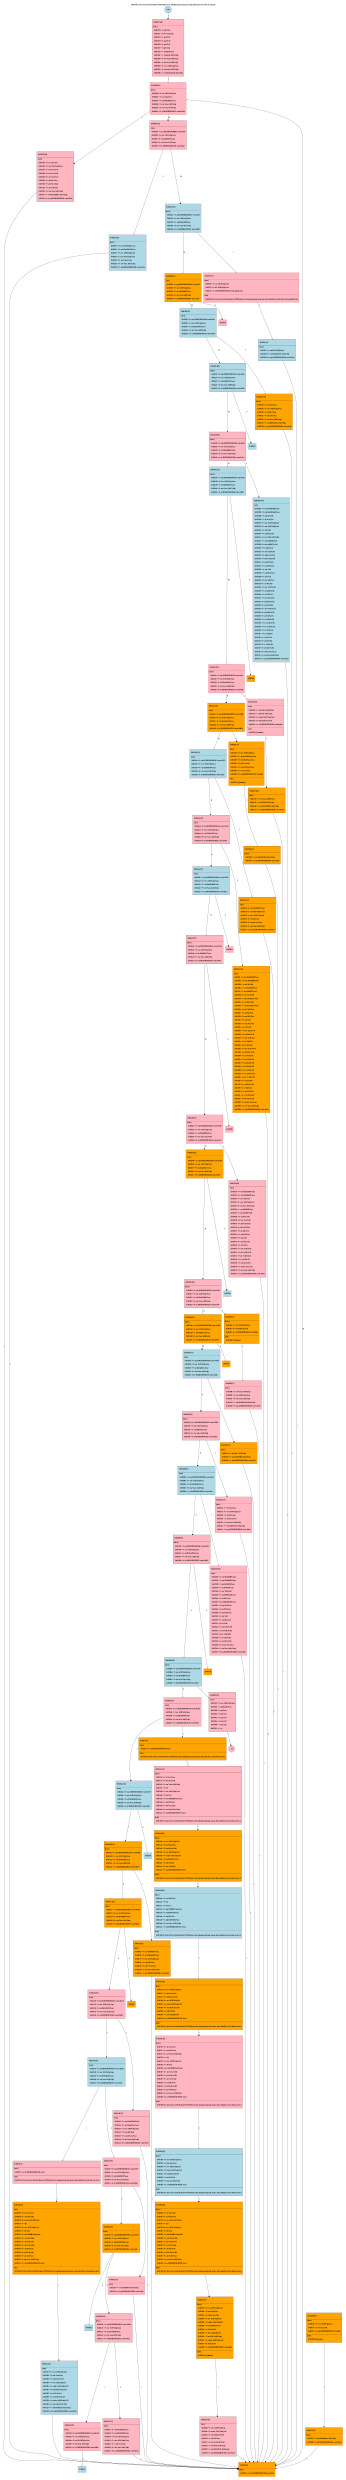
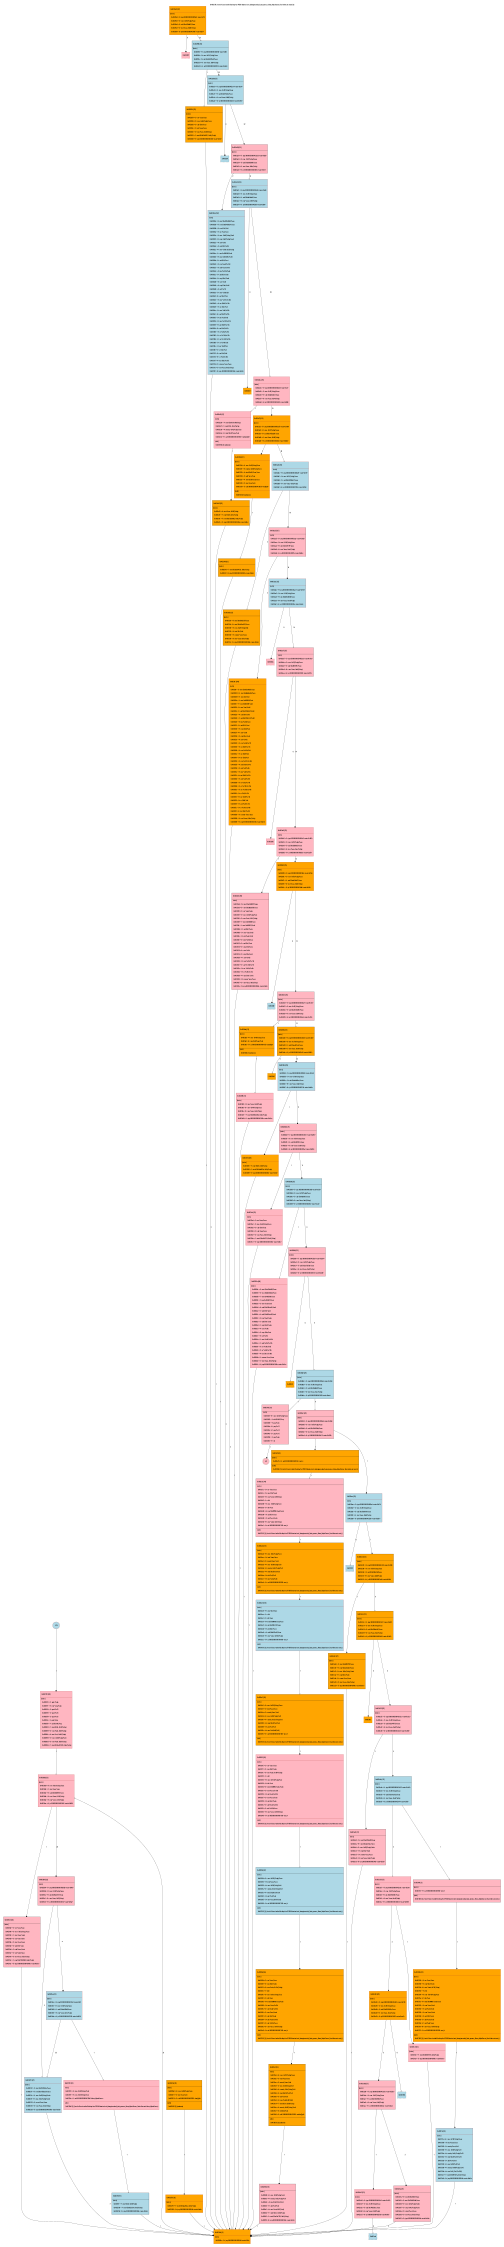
edge "0x4029ca [22]" -> "0x4029e0 [22]": now "0x4029ca [22]" -> "0x403212 [27]"
